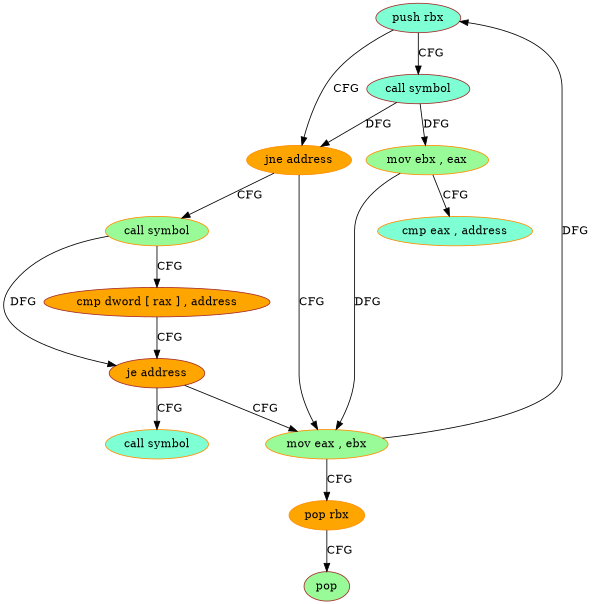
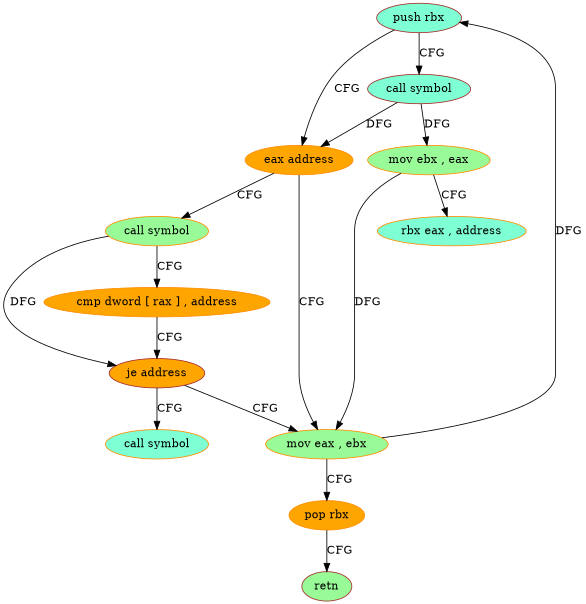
node "jne address": label "jne address" -> "eax address"
node "cmp eax , address": label "cmp eax , address" -> "rbx eax , address"
node "cmp dword [ rax ] , address": color brown -> darkorange
node "pop": label "pop" -> "retn"
